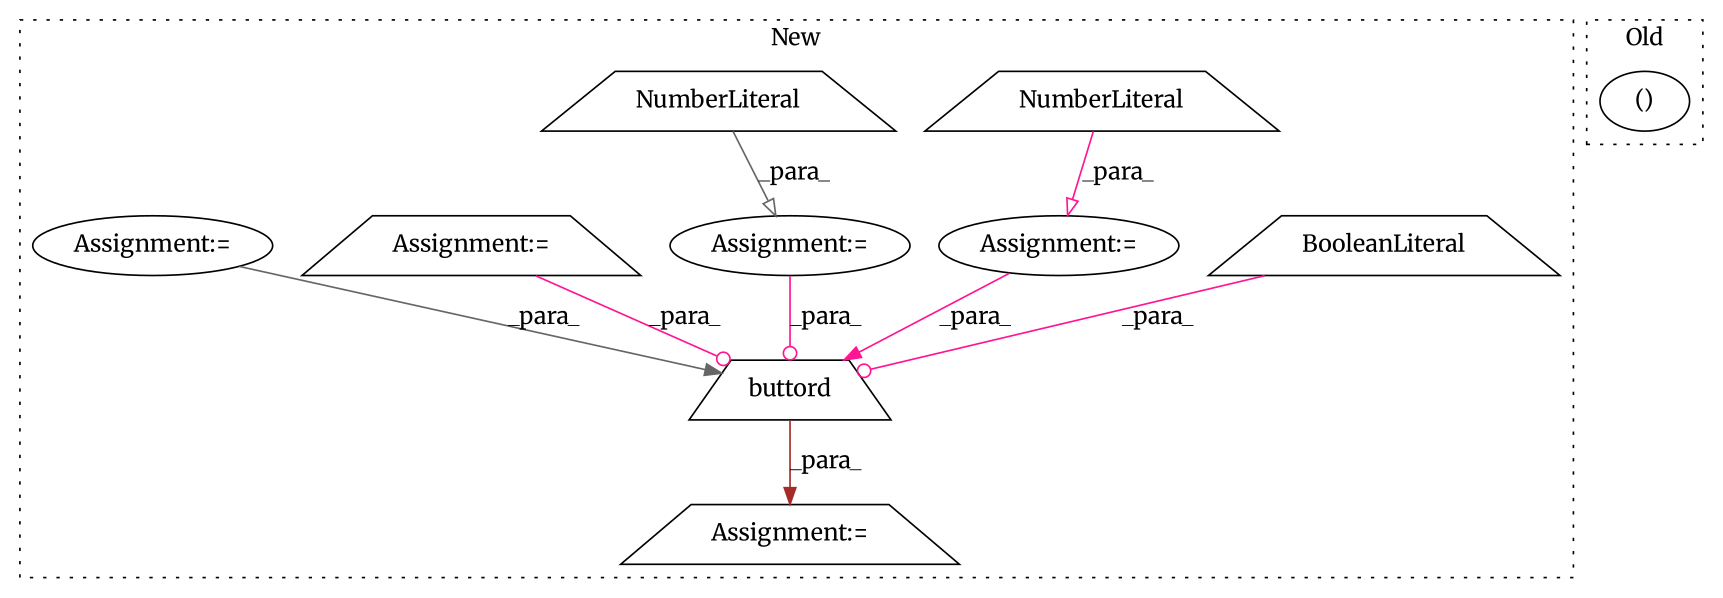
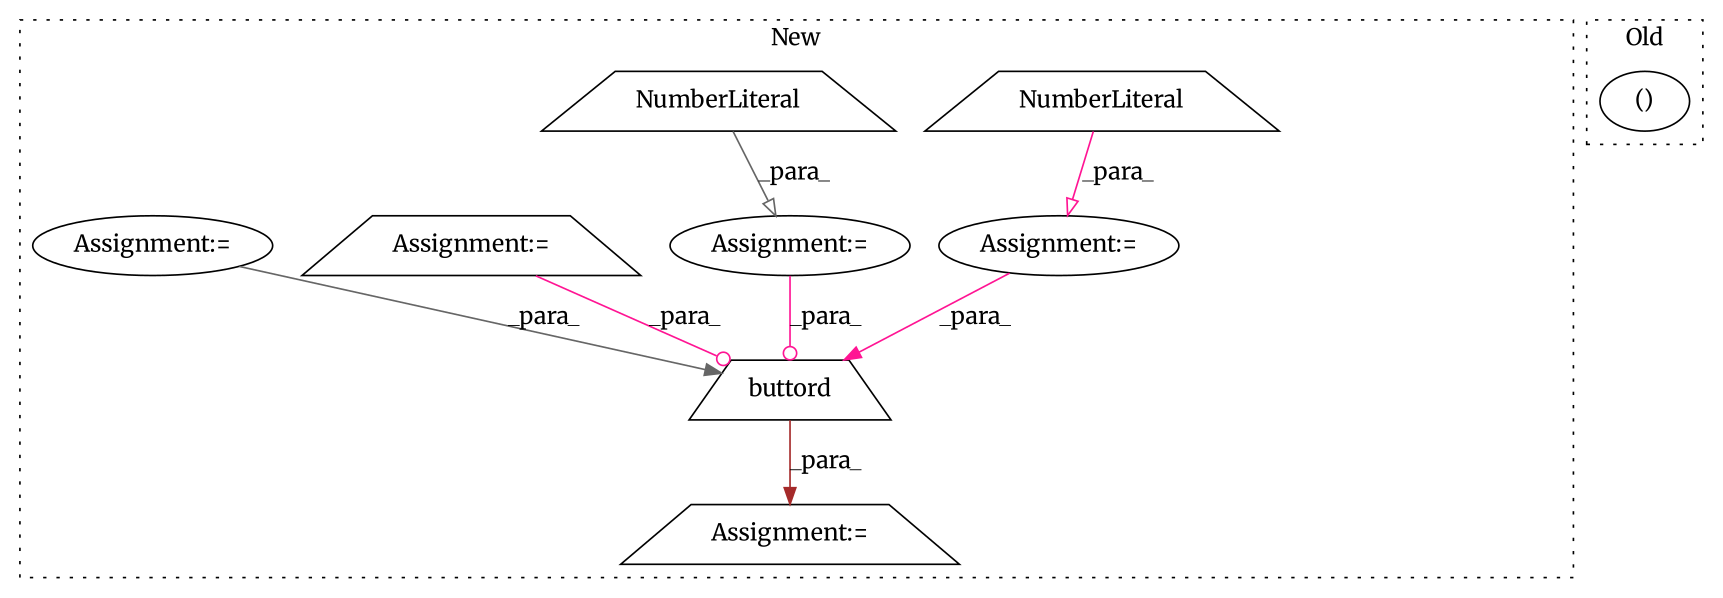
node "BooleanLiteral": removed
